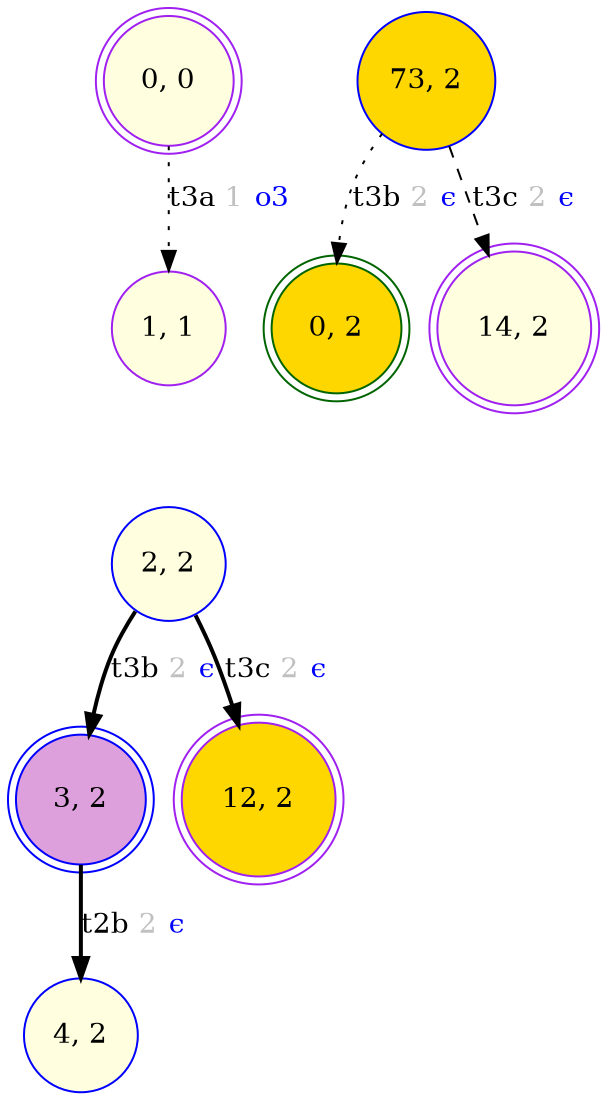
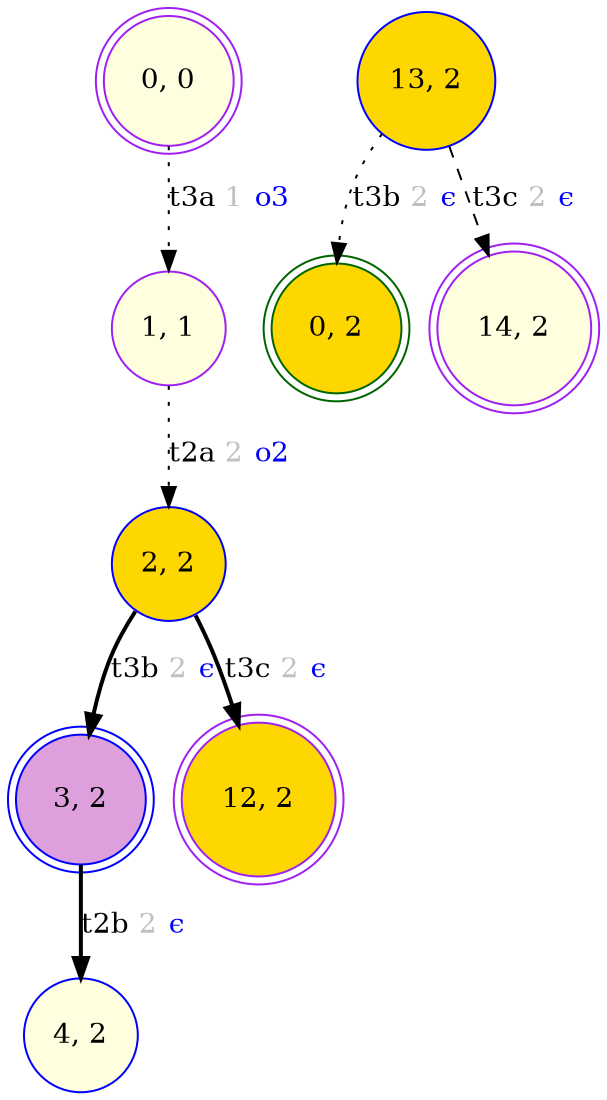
node "73, 2": label "73, 2" -> "13, 2"
edge "1, 1" -> "2, 2": added, label "t2a 2 o2"
node "2, 2": fillcolor lightyellow -> gold
